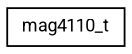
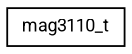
node "mag4110_t": label "mag4110_t" -> "mag3110_t"
